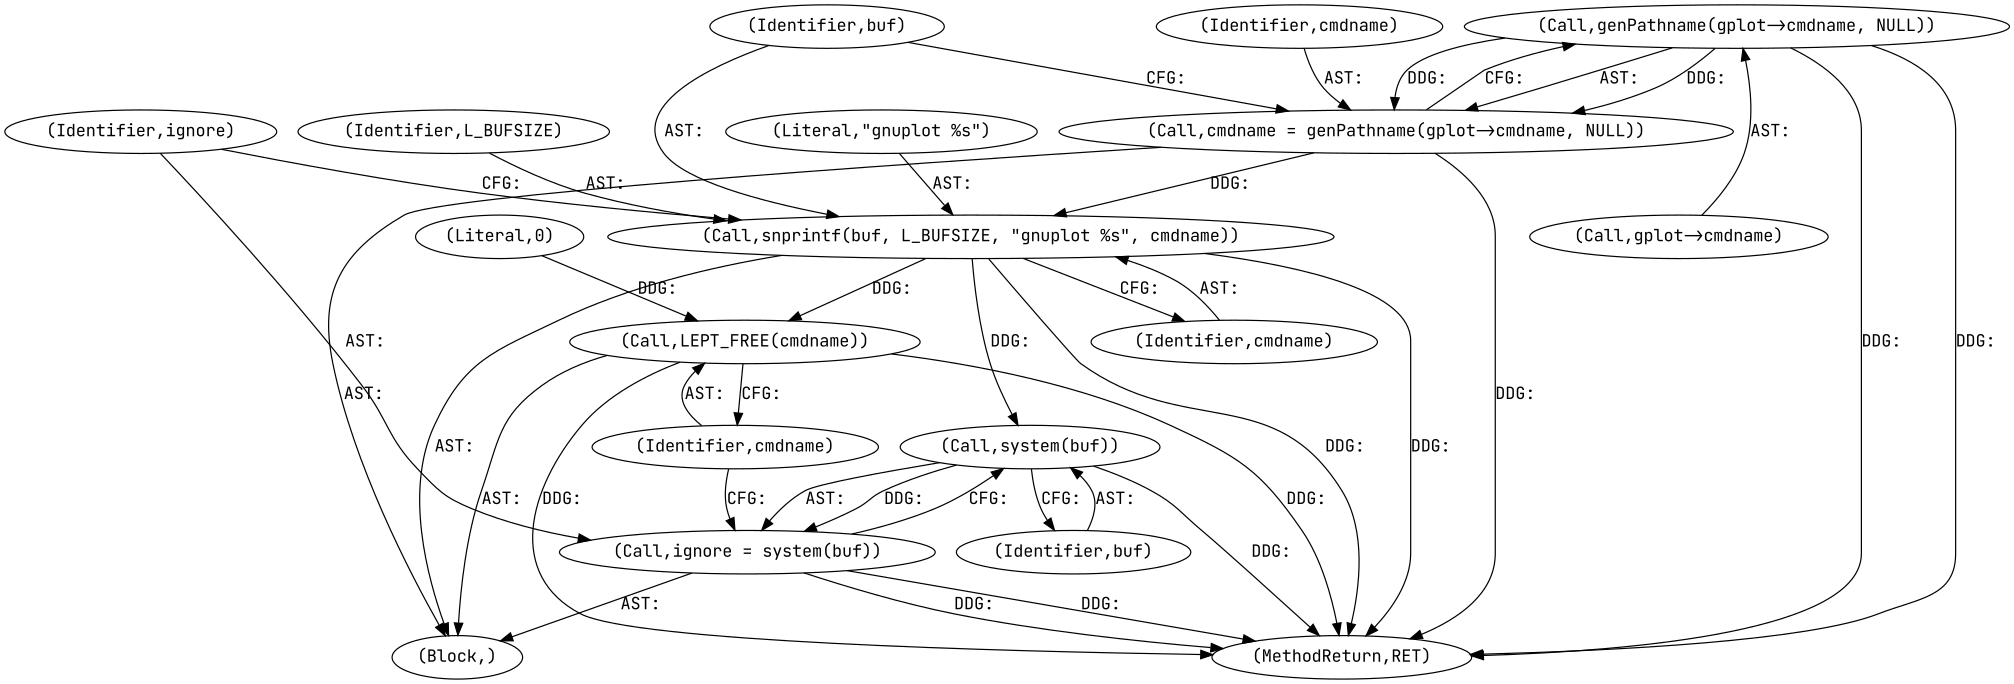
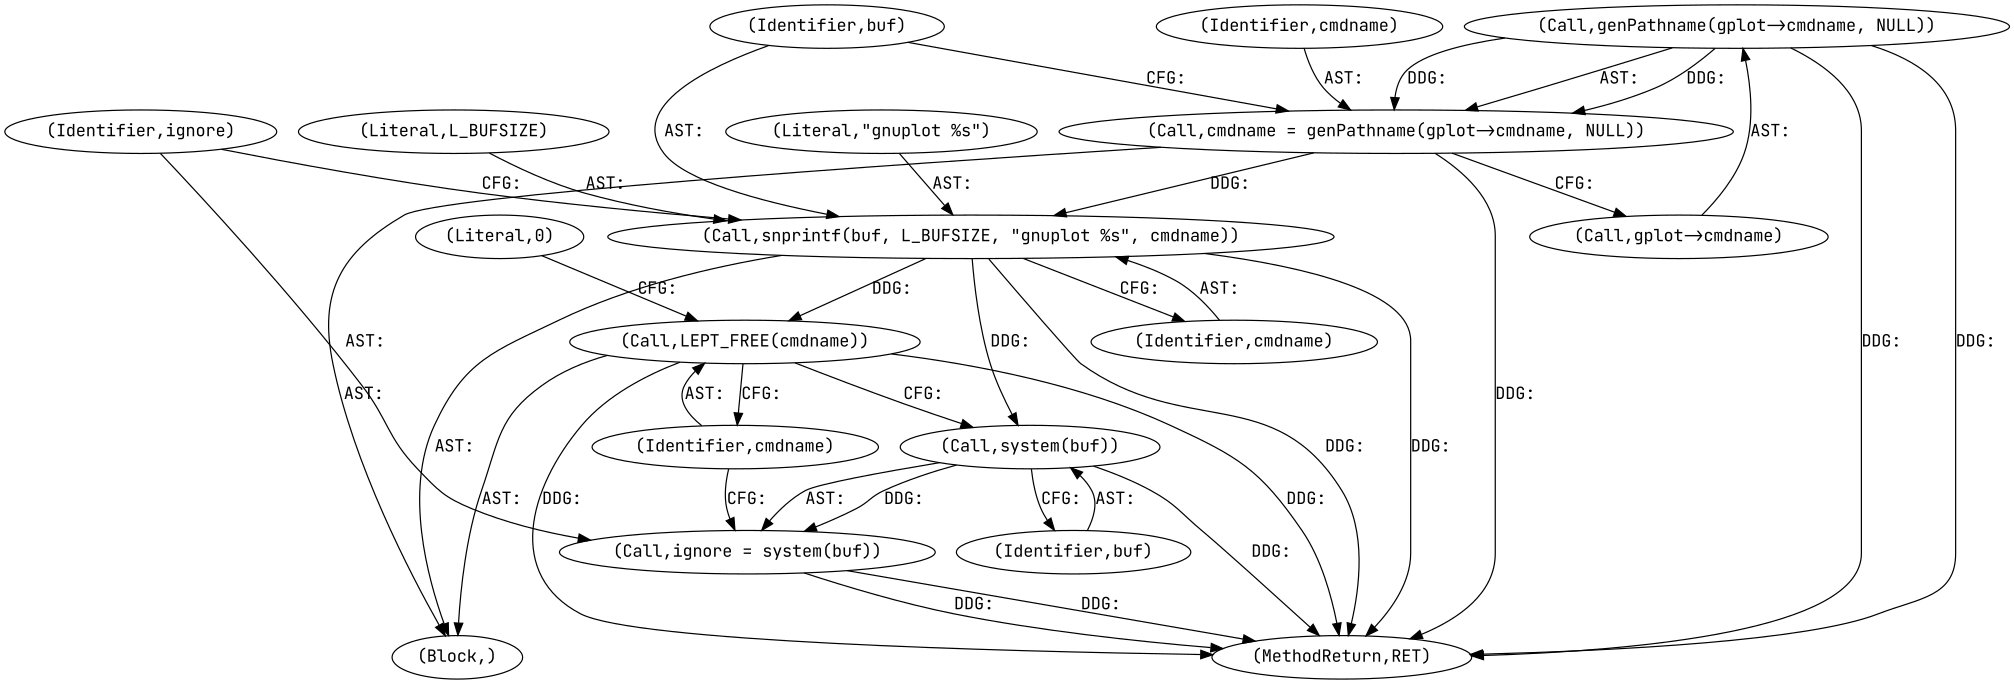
edge "(Call,cmdname = genPathname(gplot->cmdname, NULL))" -> "(Call,genPathname(gplot->cmdname, NULL))": now "(Call,cmdname = genPathname(gplot->cmdname, NULL))" -> "(Call,gplot->cmdname)"
node "(Identifier,L_BUFSIZE)": label "(Identifier,L_BUFSIZE)" -> "(Literal,L_BUFSIZE)"
edge "(Literal,0)" -> "(Call,LEPT_FREE(cmdname))": label "DDG: " -> "CFG: "
edge "(Call,ignore = system(buf))" -> "(Call,system(buf))": now "(Call,LEPT_FREE(cmdname))" -> "(Call,system(buf))"
edge "(Call,ignore = system(buf))" -> "(Block,)": removed, label "AST:"
